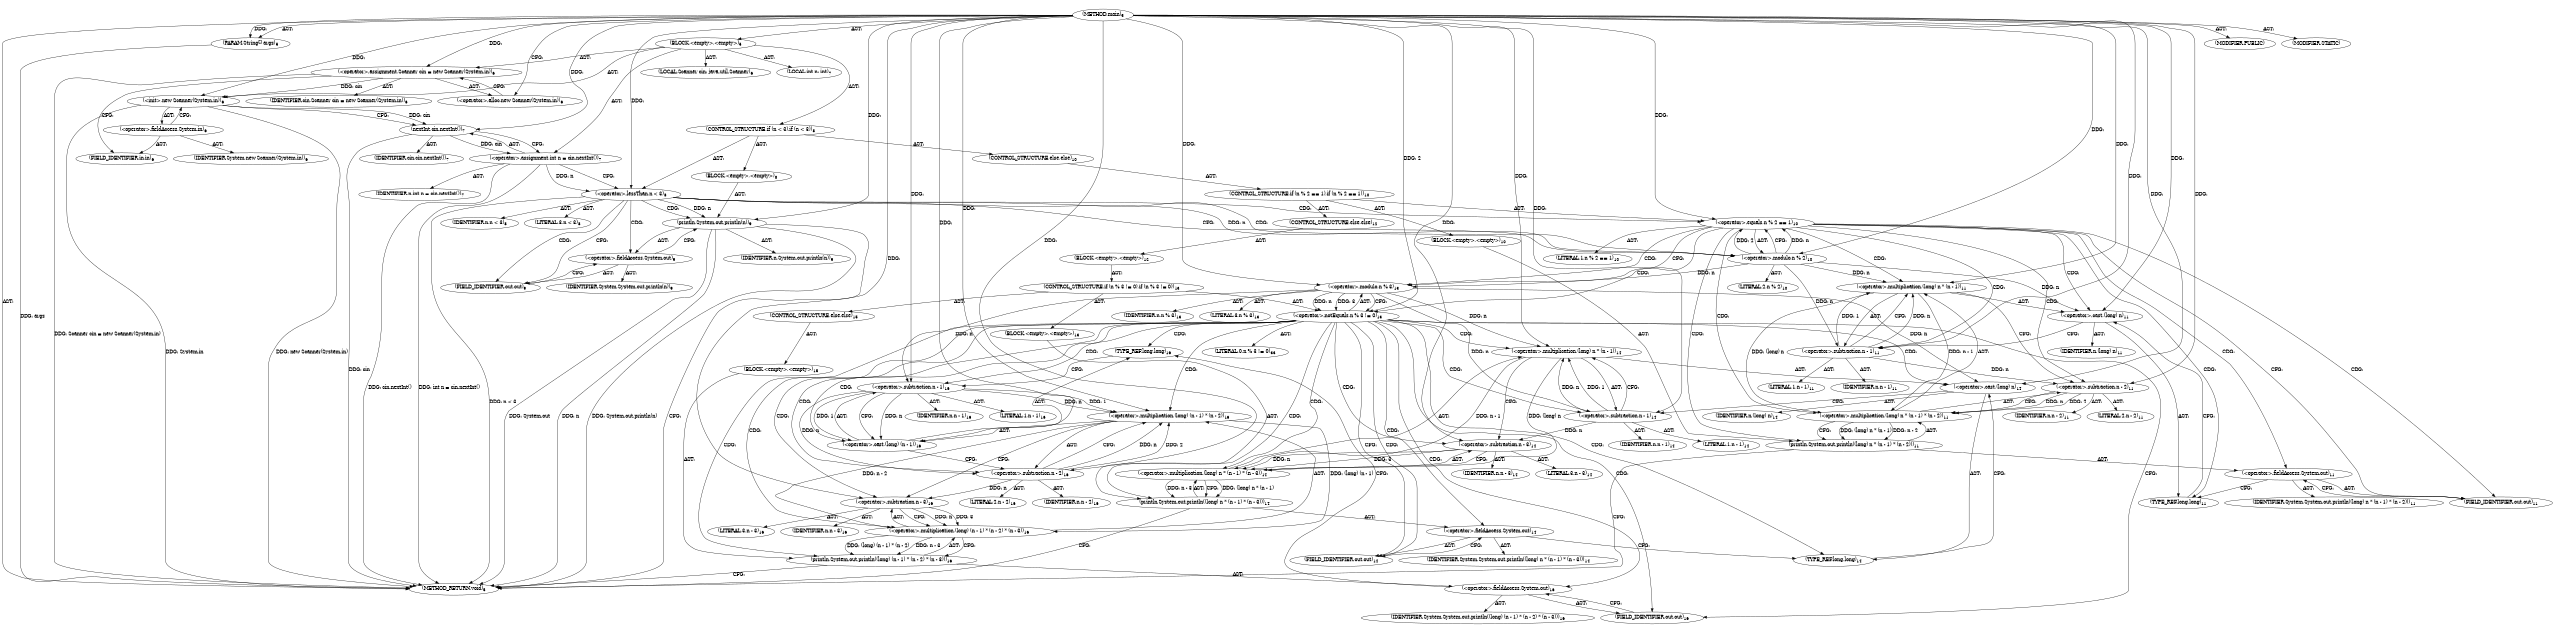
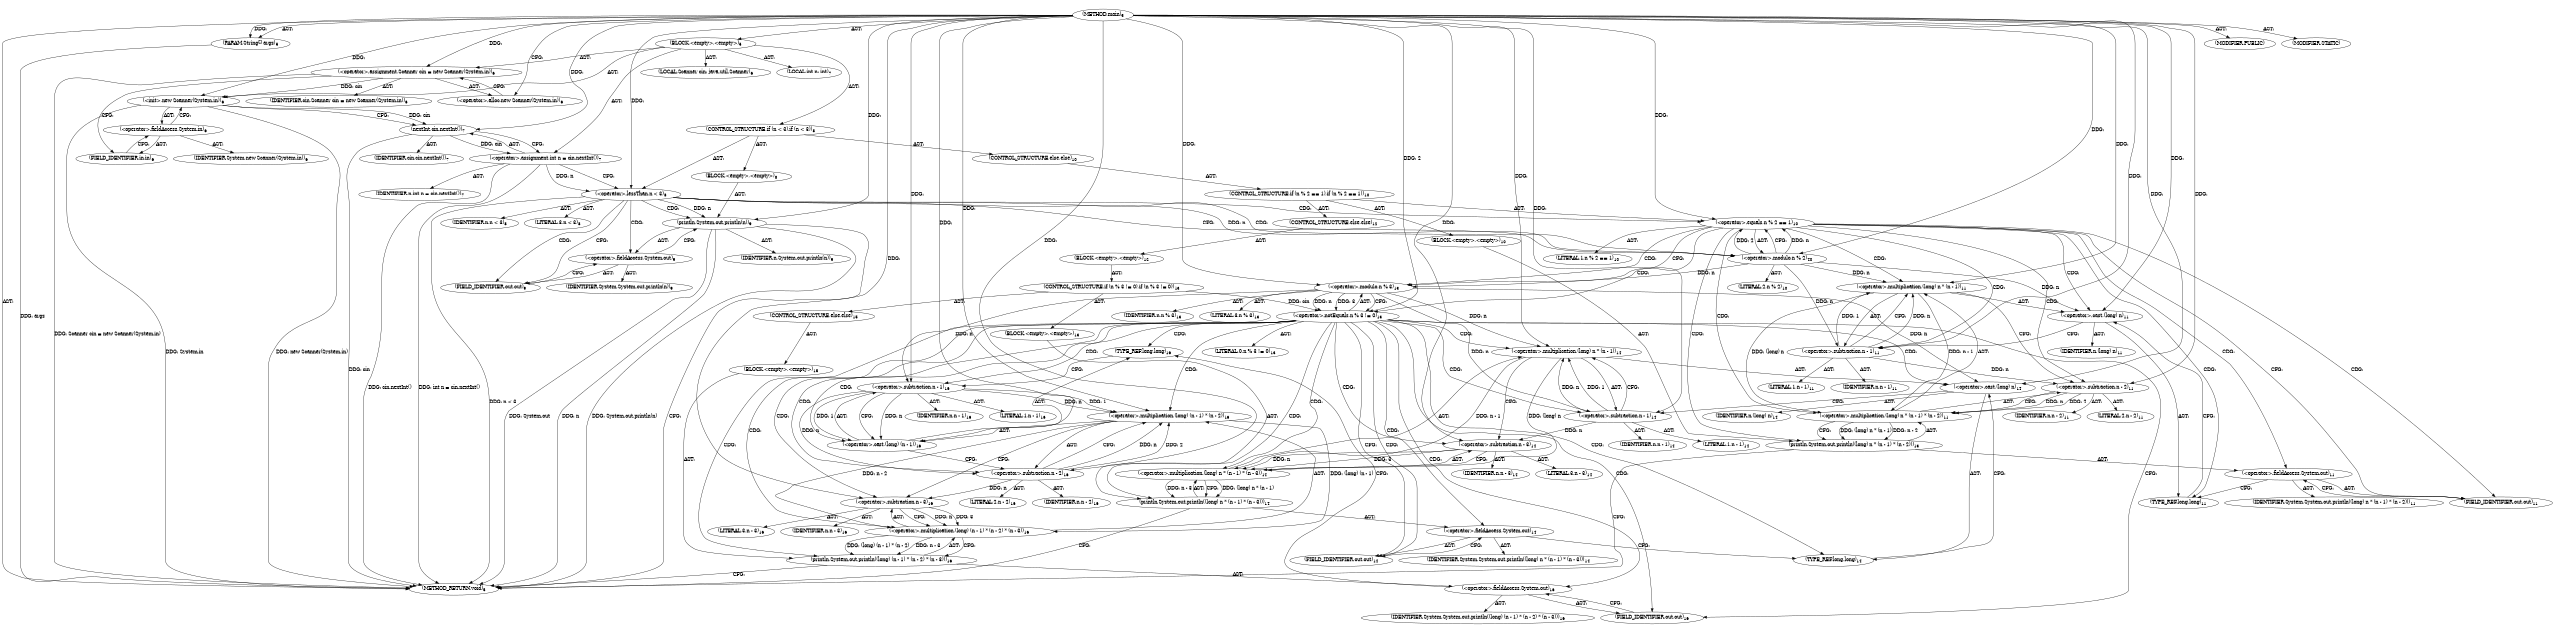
edge "(FIELD_IDENTIFIER,in,in)" -> "(<operator>.fieldAccess,System.in)": added, label "CFG:"
node "(<operator>.modulo,n % 2)": text "10" -> "40"
edge "(CONTROL_STRUCTURE,if (n % 3 != 0),if (n % 3 != 0))" -> "(<operator>.notEquals,n % 3 != 0)": label "AST: " -> "DDG: cin"
node "(LITERAL,0,n % 3 != 0)": text "33" -> "13"
node "(println,System.out.println((long) n * (n - 1) * (n - 2)))": text "11" -> "13"
